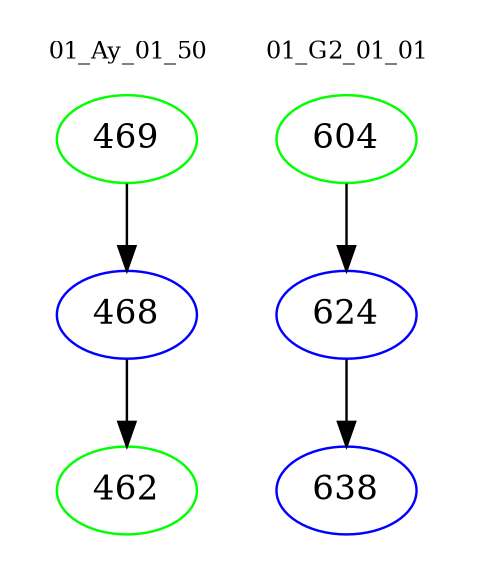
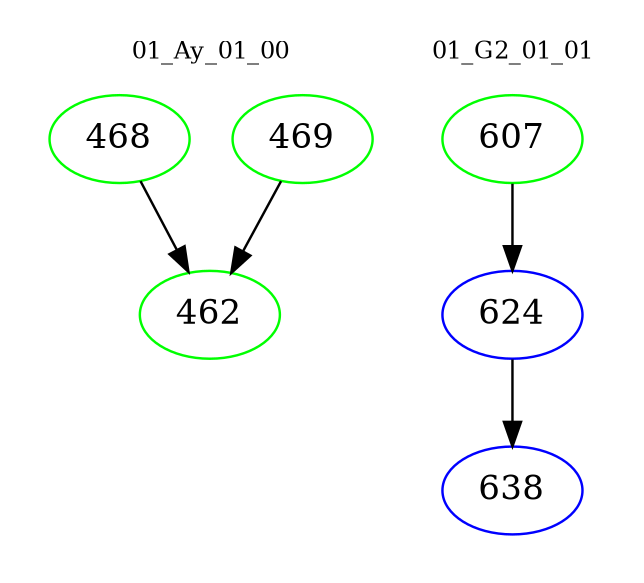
cluster "01_Ay_01_50": label "01_Ay_01_50" -> "01_Ay_01_00"
node "604": label "604" -> "607"
edge "469" -> "468": now "469" -> "462"
node "468": color blue -> green
